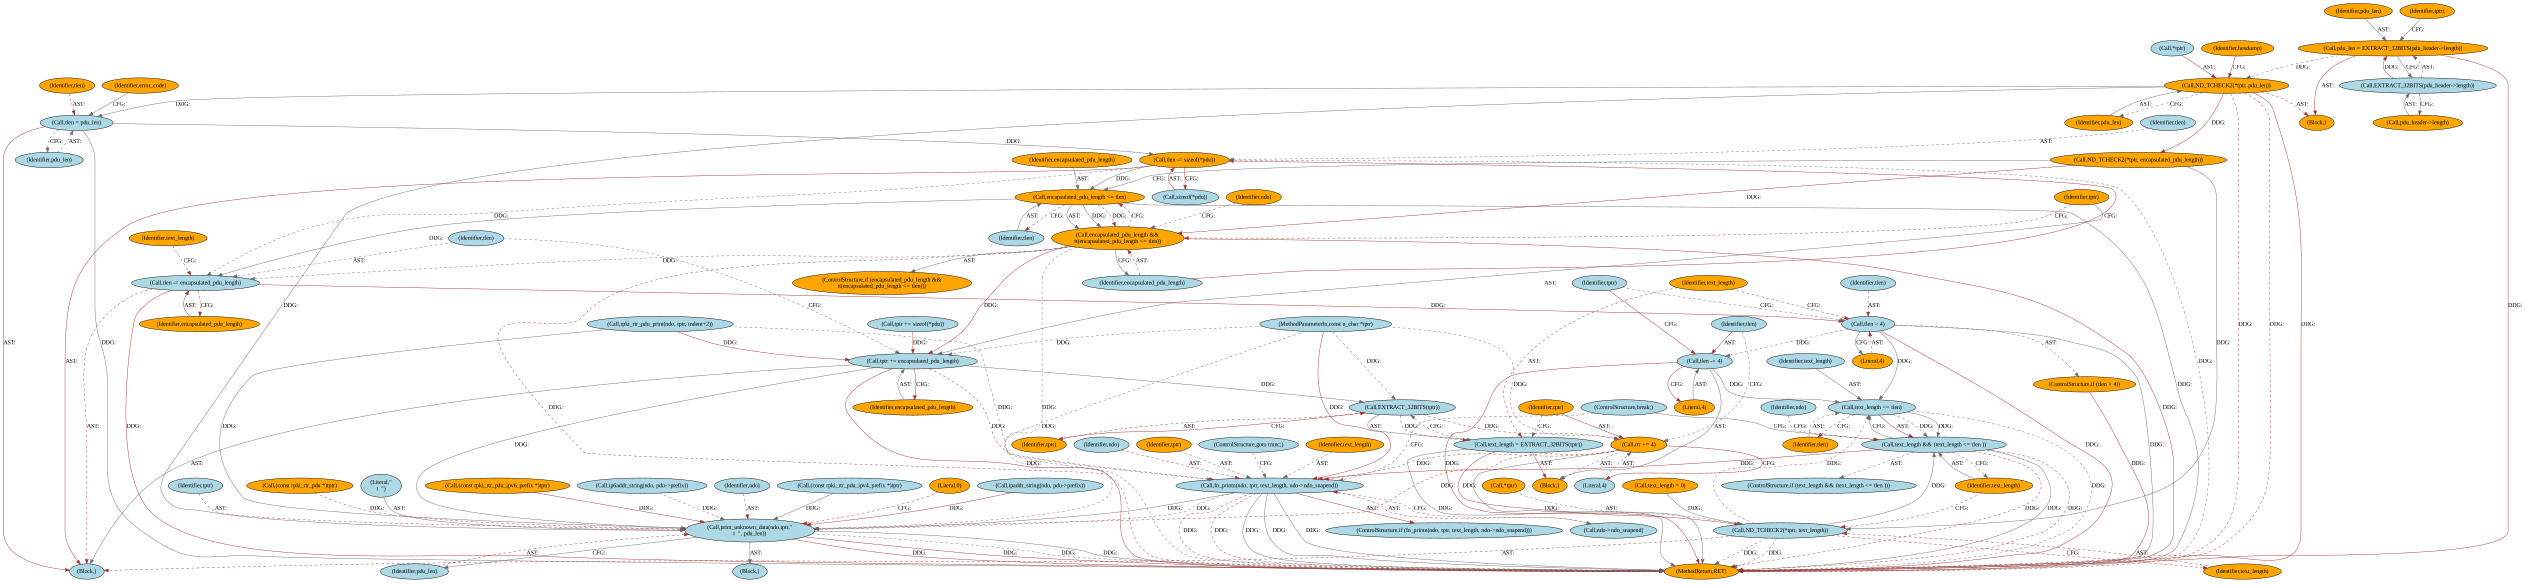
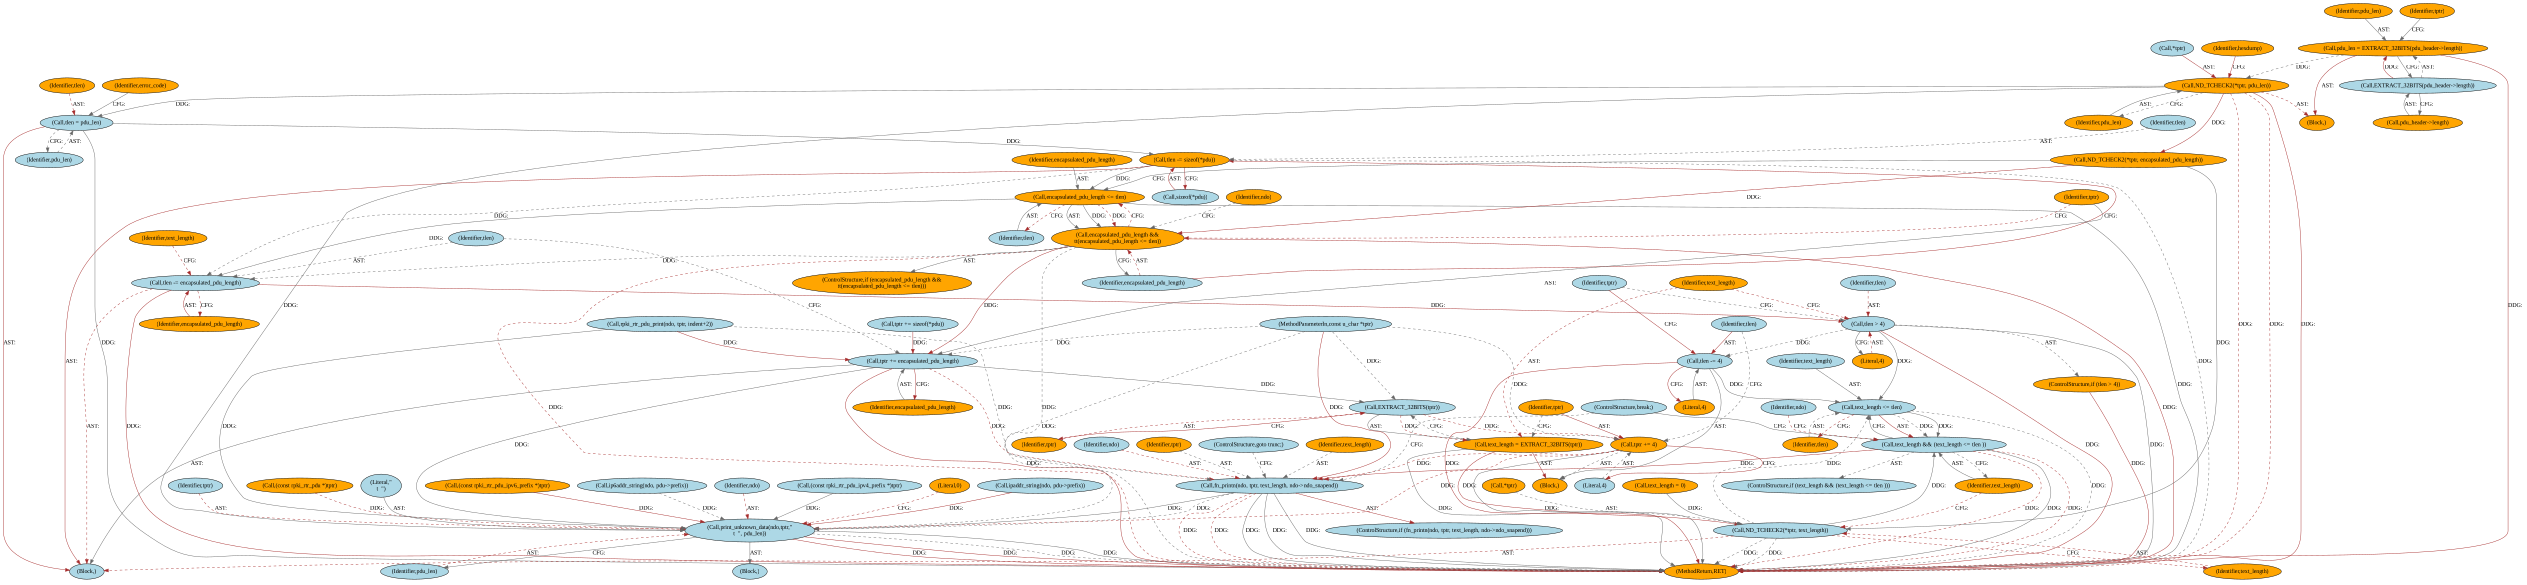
node "(Call,text_length = EXTRACT_32BITS(tptr))": fillcolor lightblue -> orange
node "(Call,rtr += 4)": label "(Call,rtr += 4)" -> "(Call,tptr += 4)"
node "(Call,ndo->ndo_snapend)": removed
